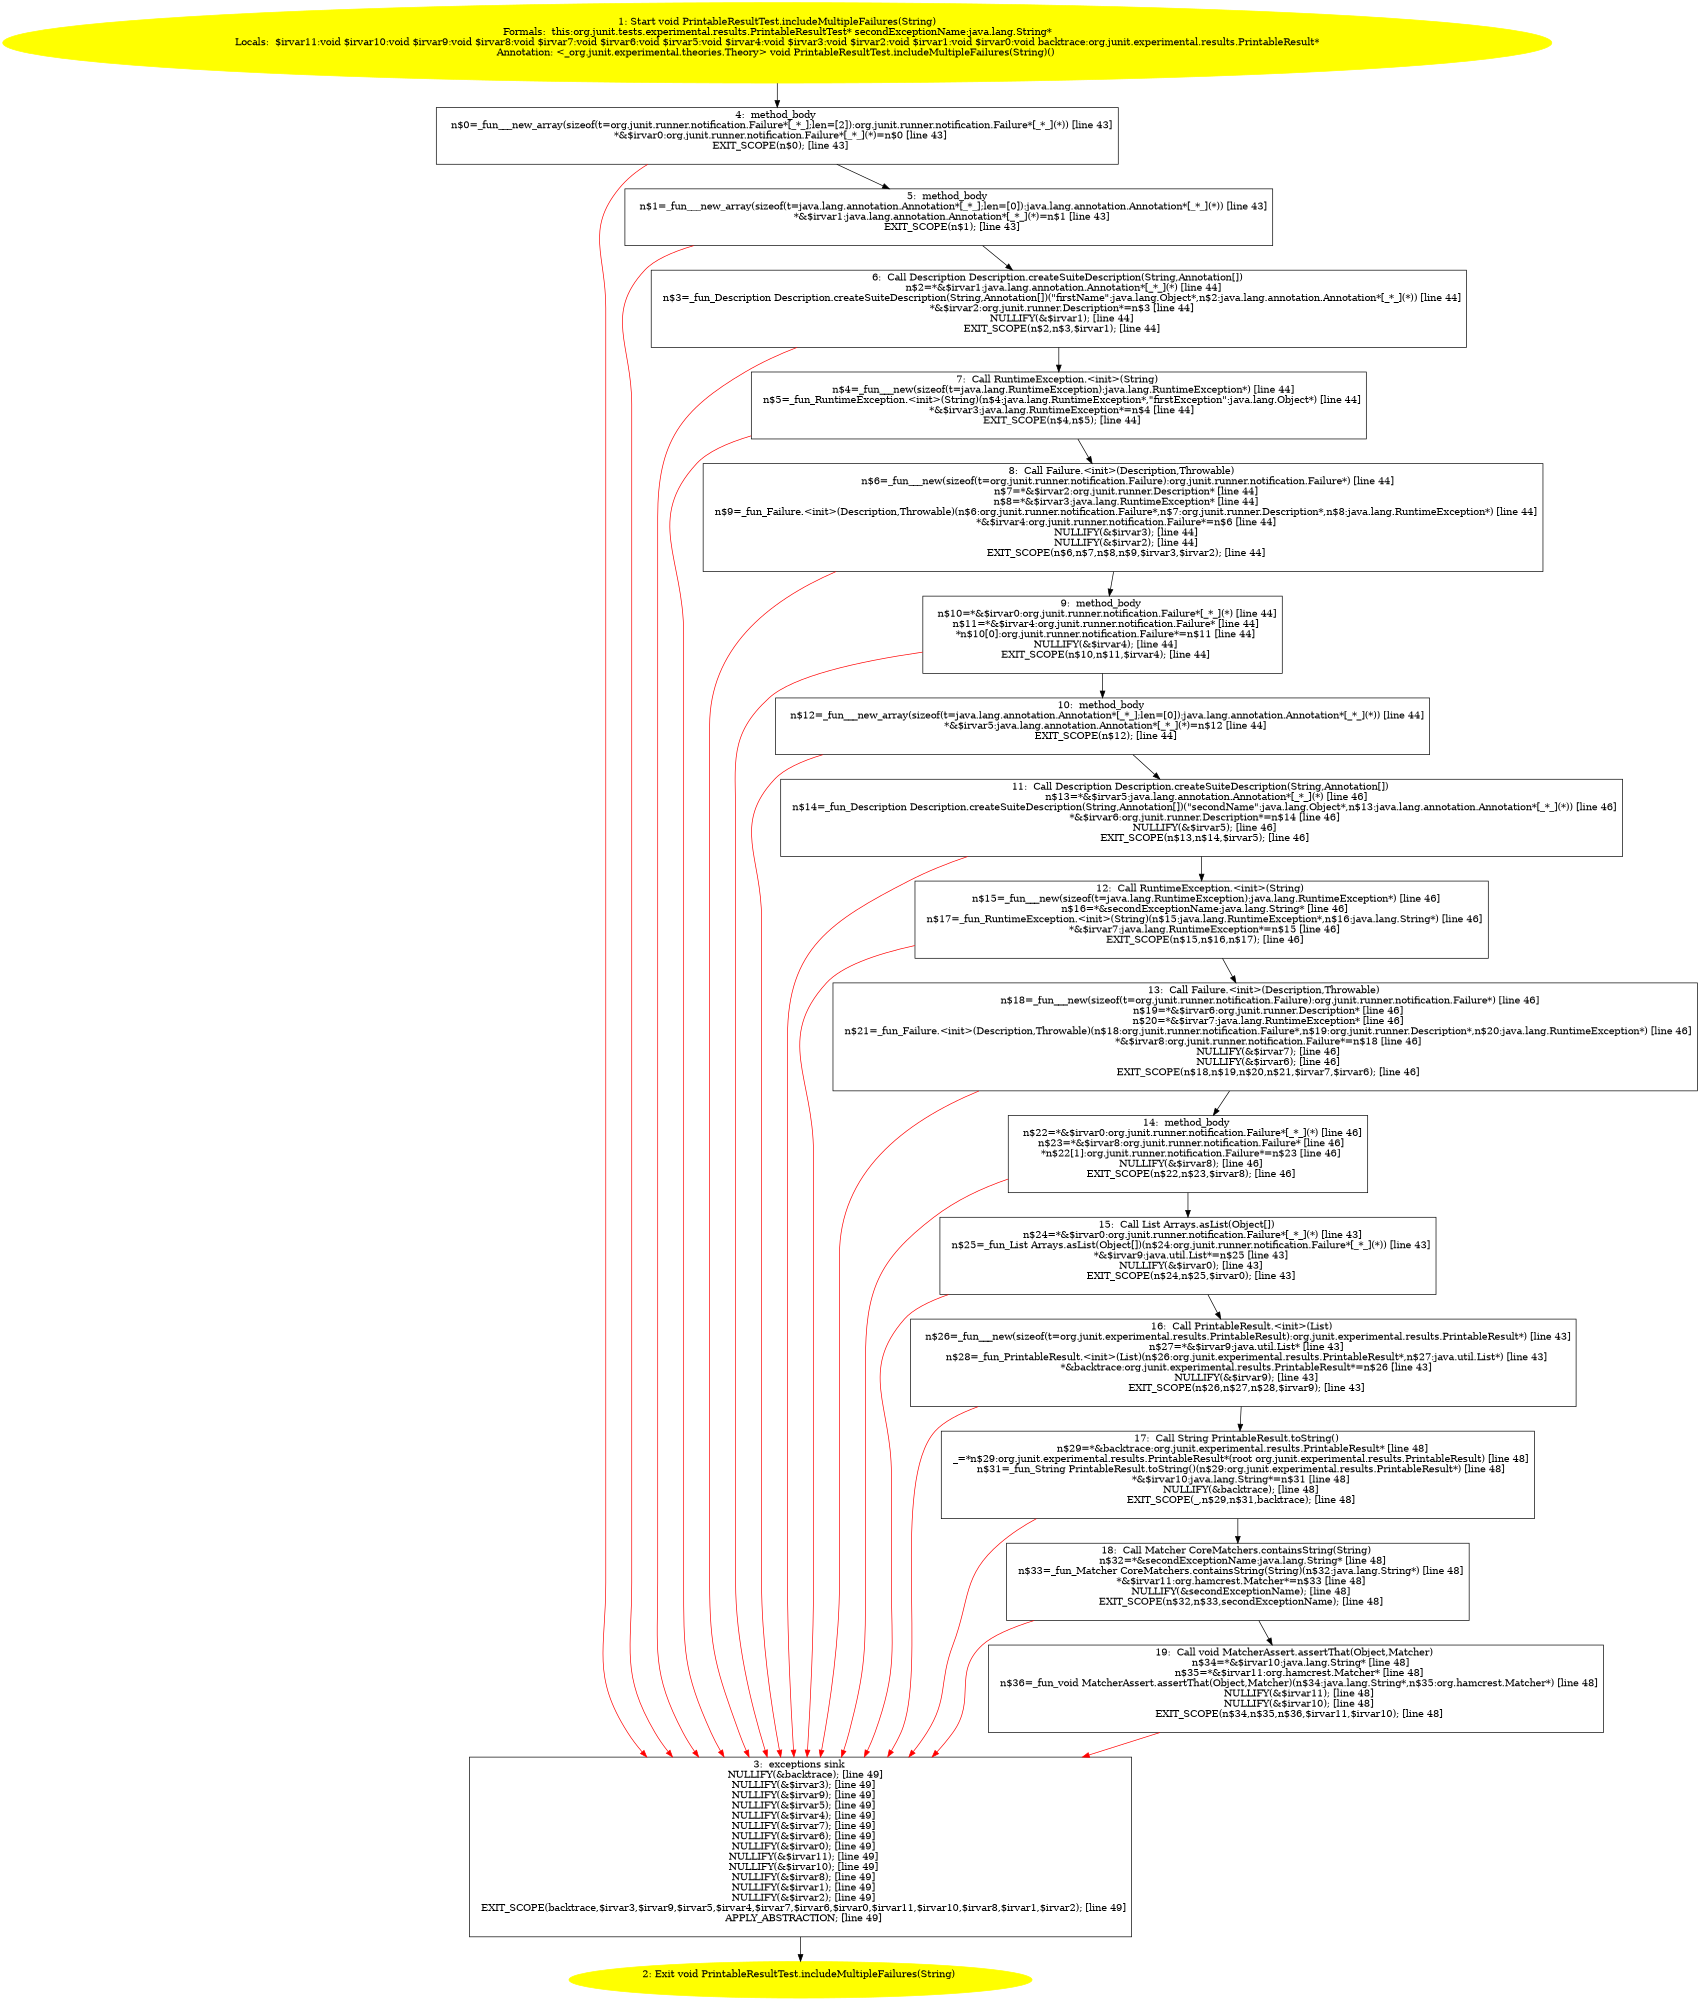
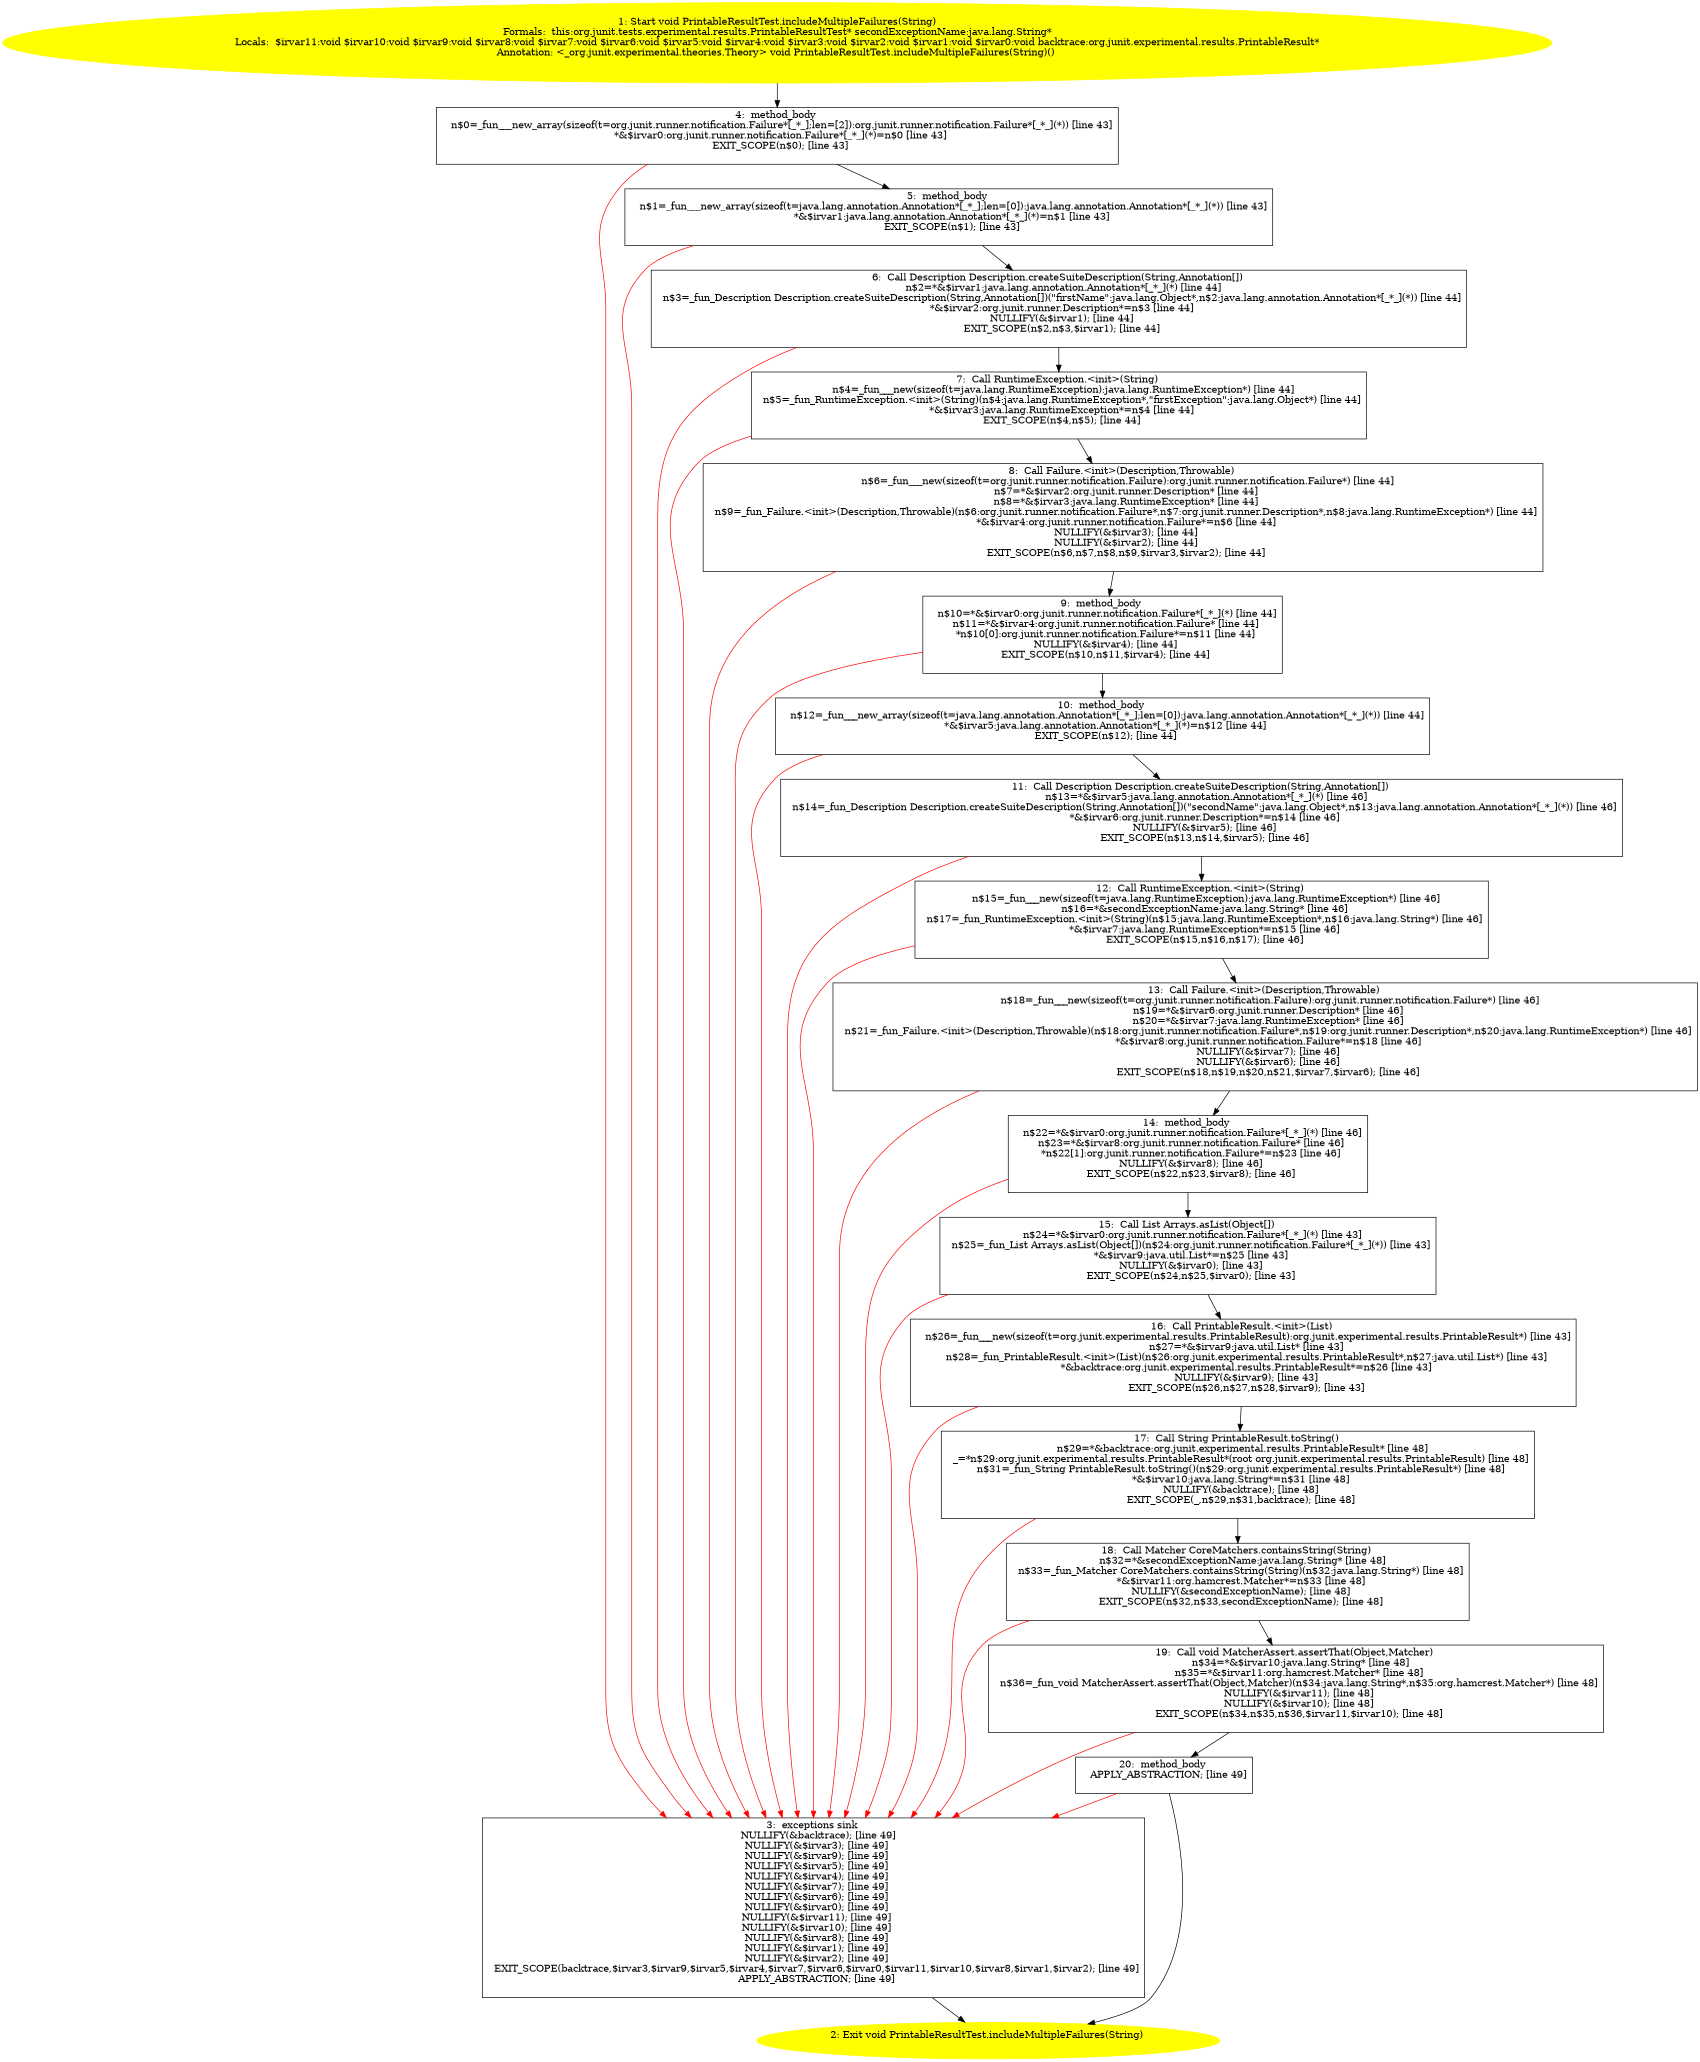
node "20:  method_body APPLY_ABSTRACTION; [line 49]": added
